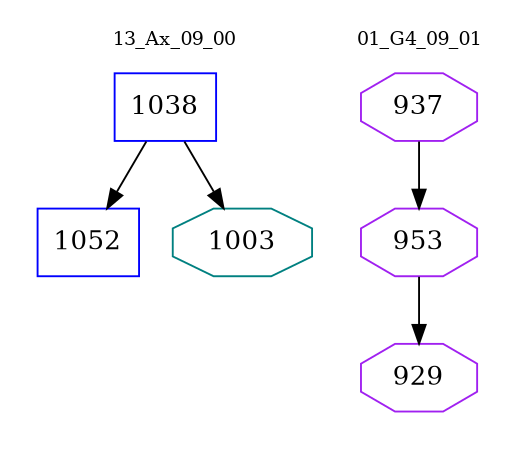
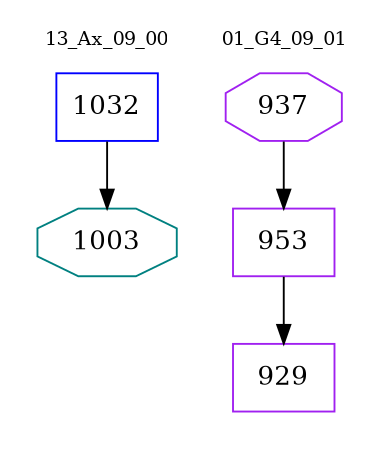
node "1038": label "1038" -> "1032"
node "1052": removed
node "953": shape octagon -> box
node "929": shape octagon -> box
